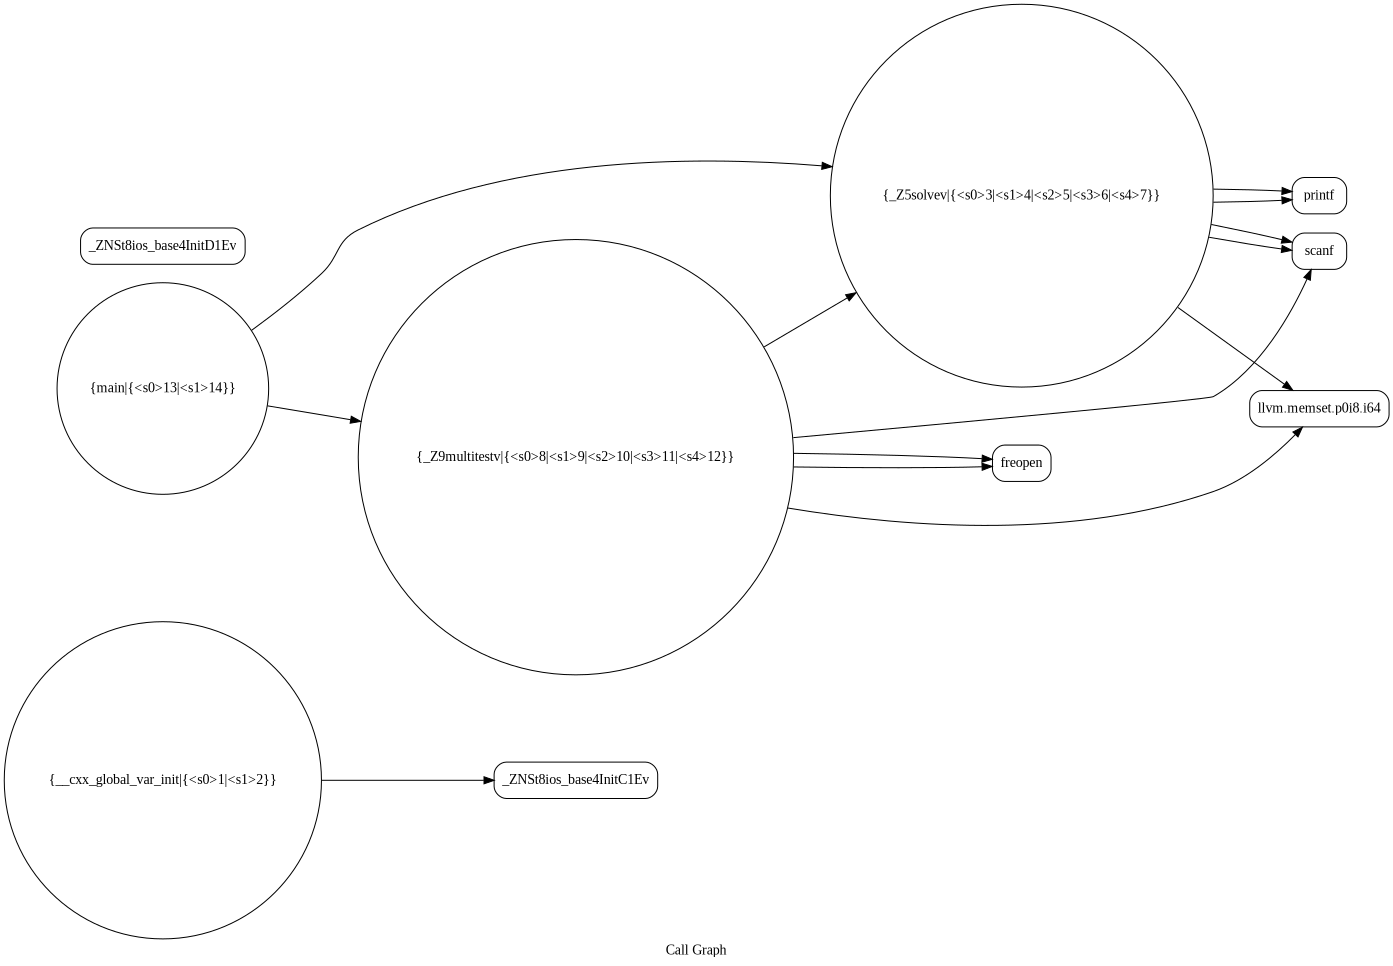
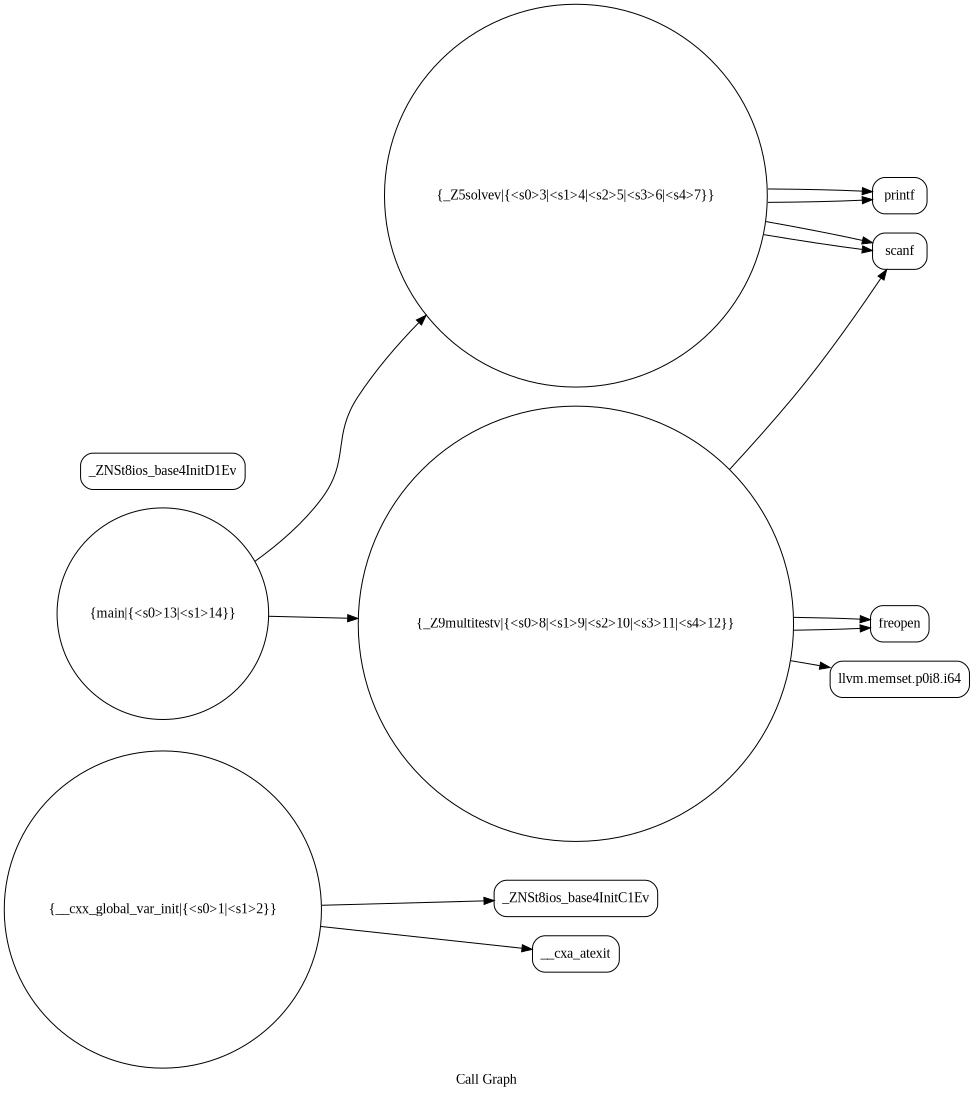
edge "{_Z9multitestv|{<s0>8|<s1>9|<s2>10|<s3>11|<s4>12}}" -> "{_Z5solvev|{<s0>3|<s1>4|<s2>5|<s3>6|<s4>7}}": removed
edge "{_Z5solvev|{<s0>3|<s1>4|<s2>5|<s3>6|<s4>7}}" -> "llvm.memset.p0i8.i64": removed
node "__cxa_atexit": added
